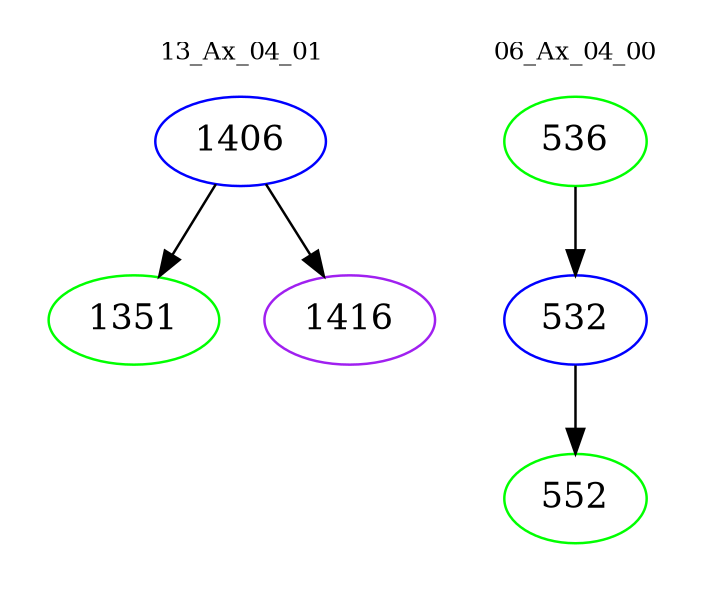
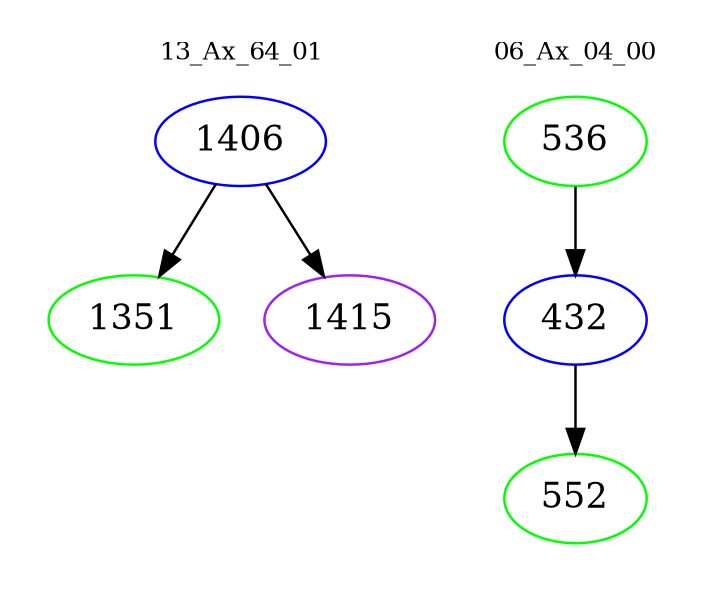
cluster "13_Ax_04_01": label "13_Ax_04_01" -> "13_Ax_64_01"
node "1416": label "1416" -> "1415"
node "532": label "532" -> "432"
